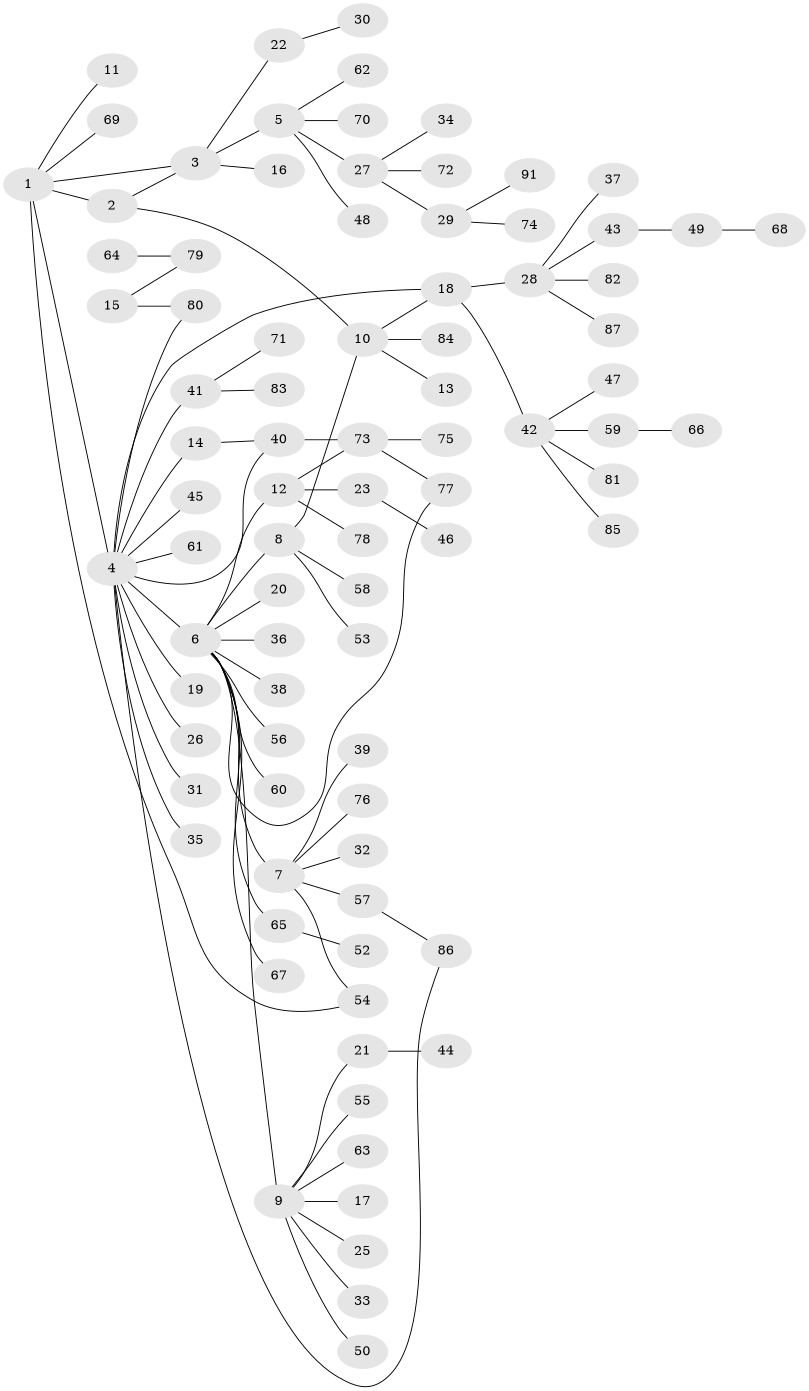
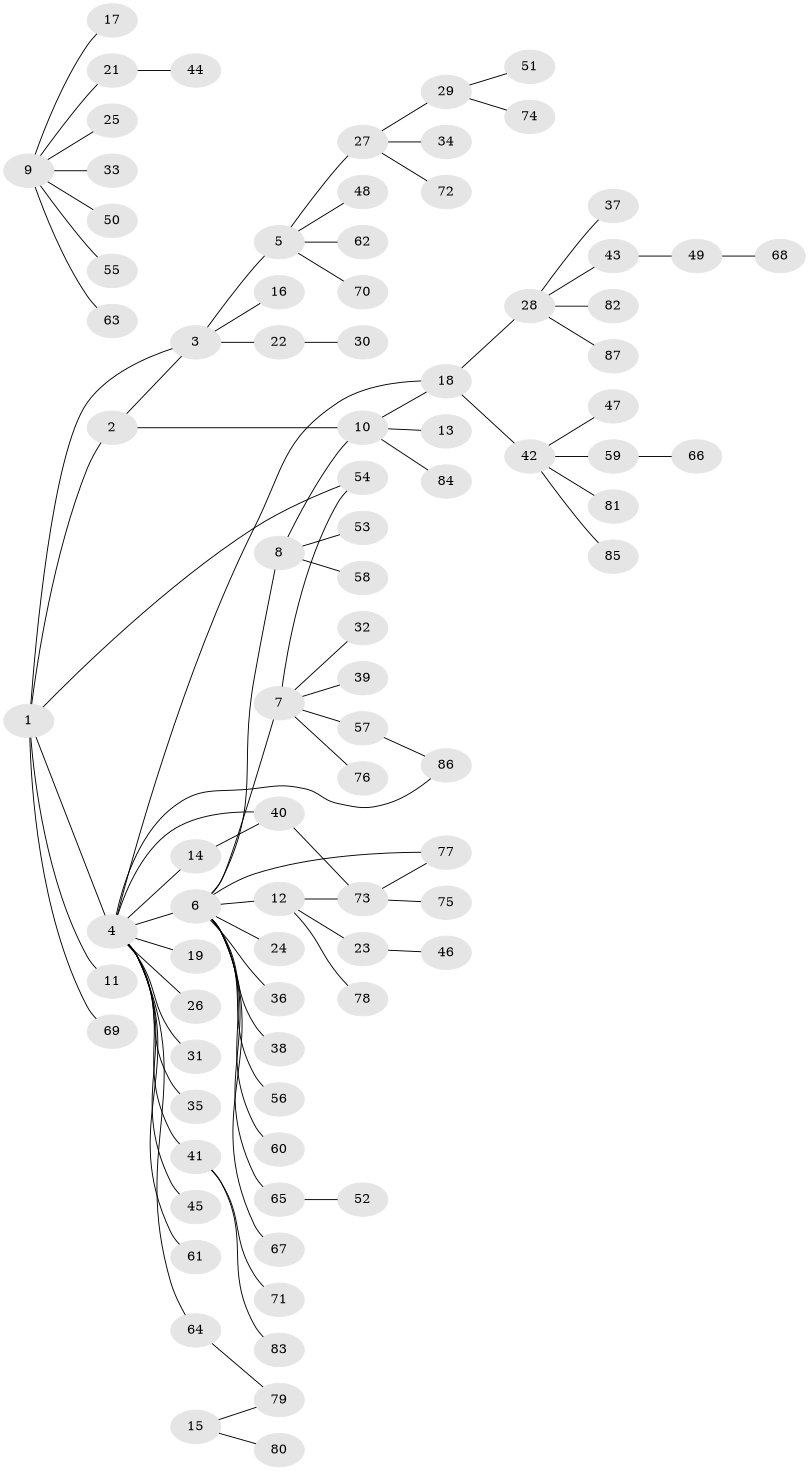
node "91": label "91" -> "51"
edge "80" -- "4": now "64" -- "4"
node "20": label "20" -> "24"
edge "6" -- "9": removed
